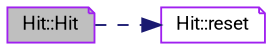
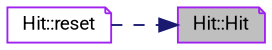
edge "Hit::Hit" -> "Hit::reset": reversed
